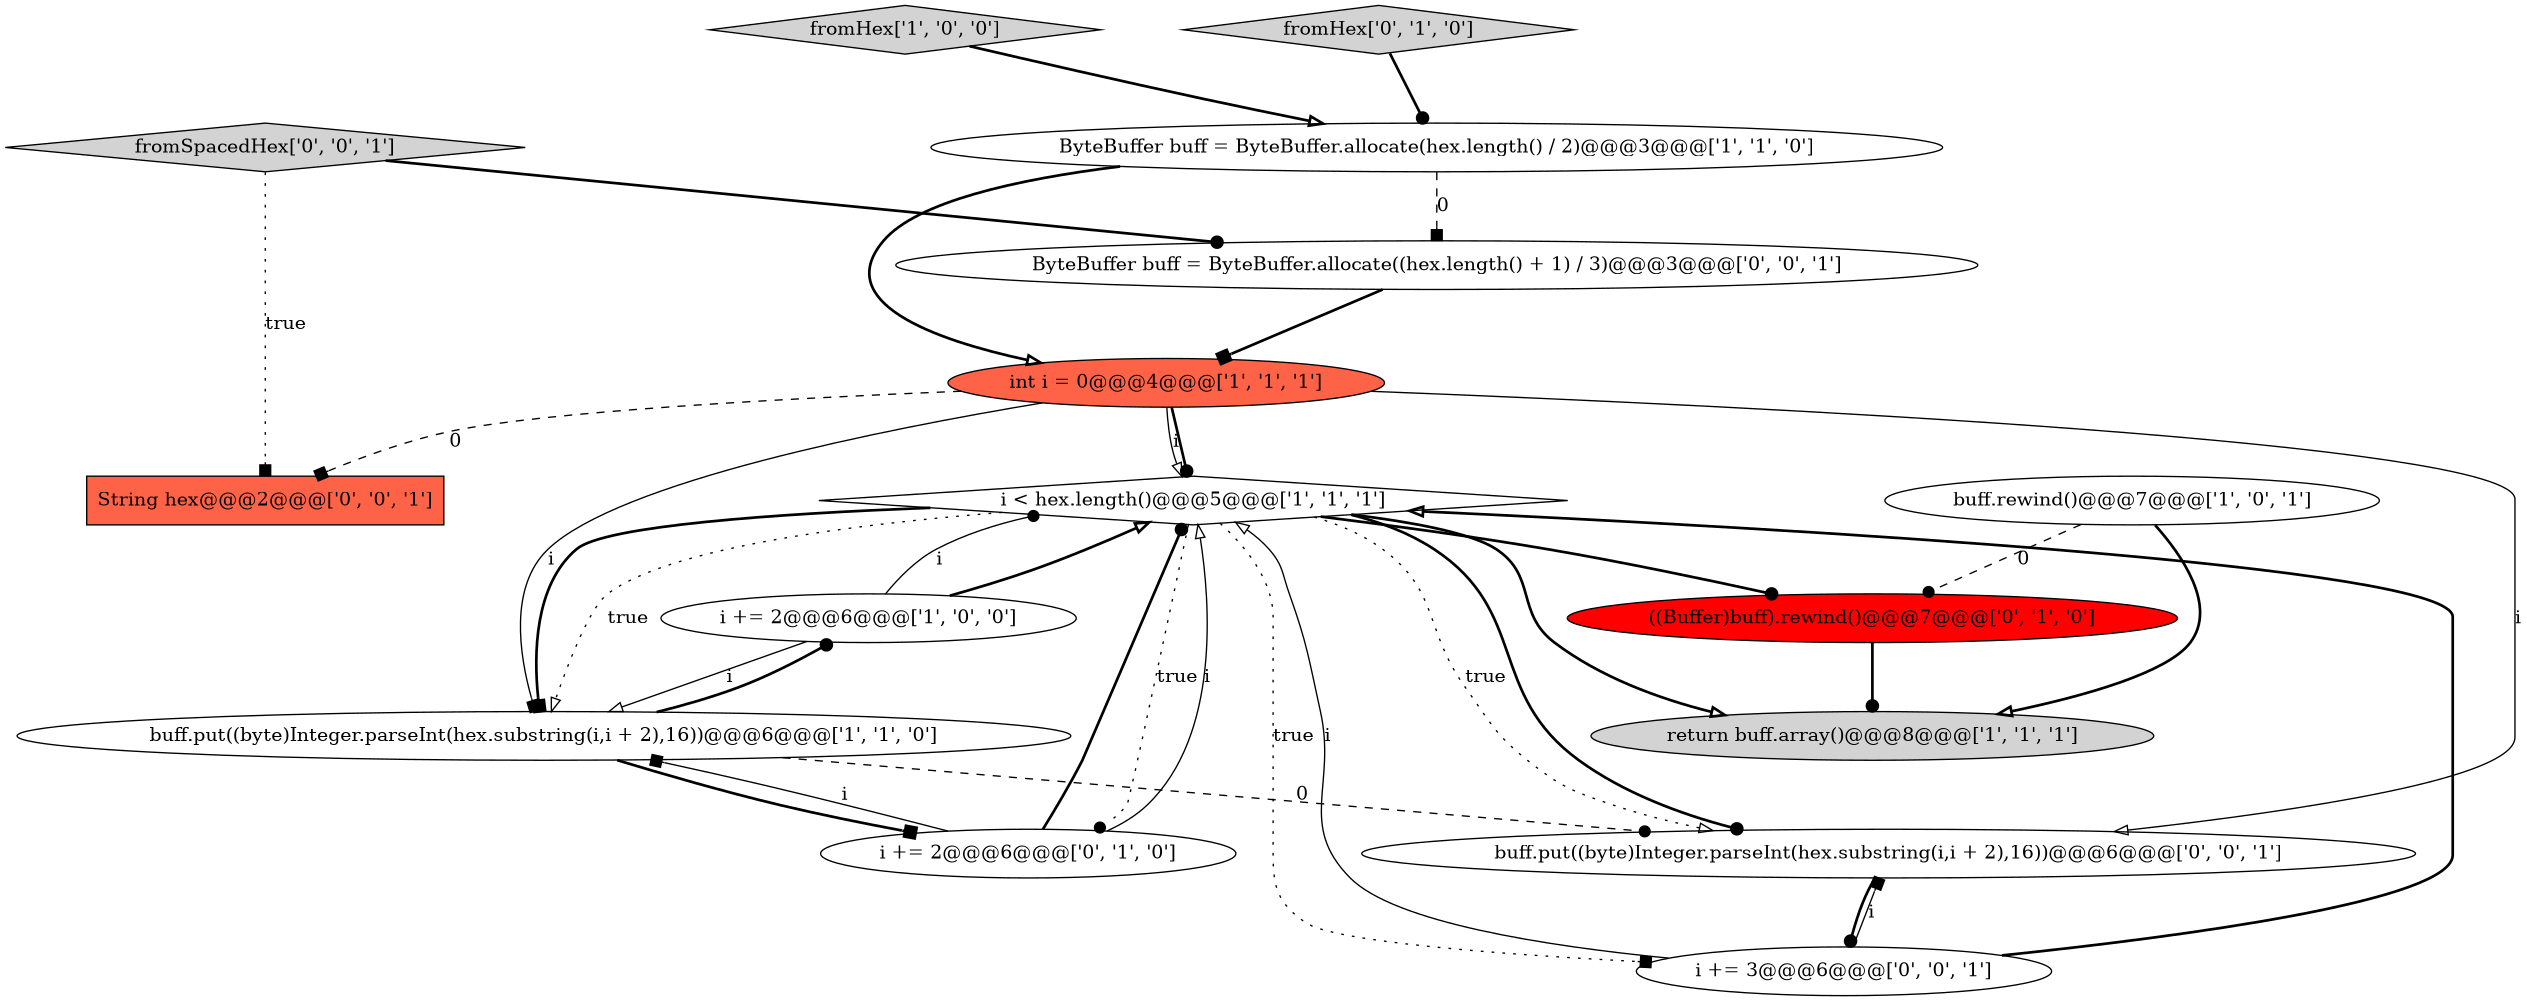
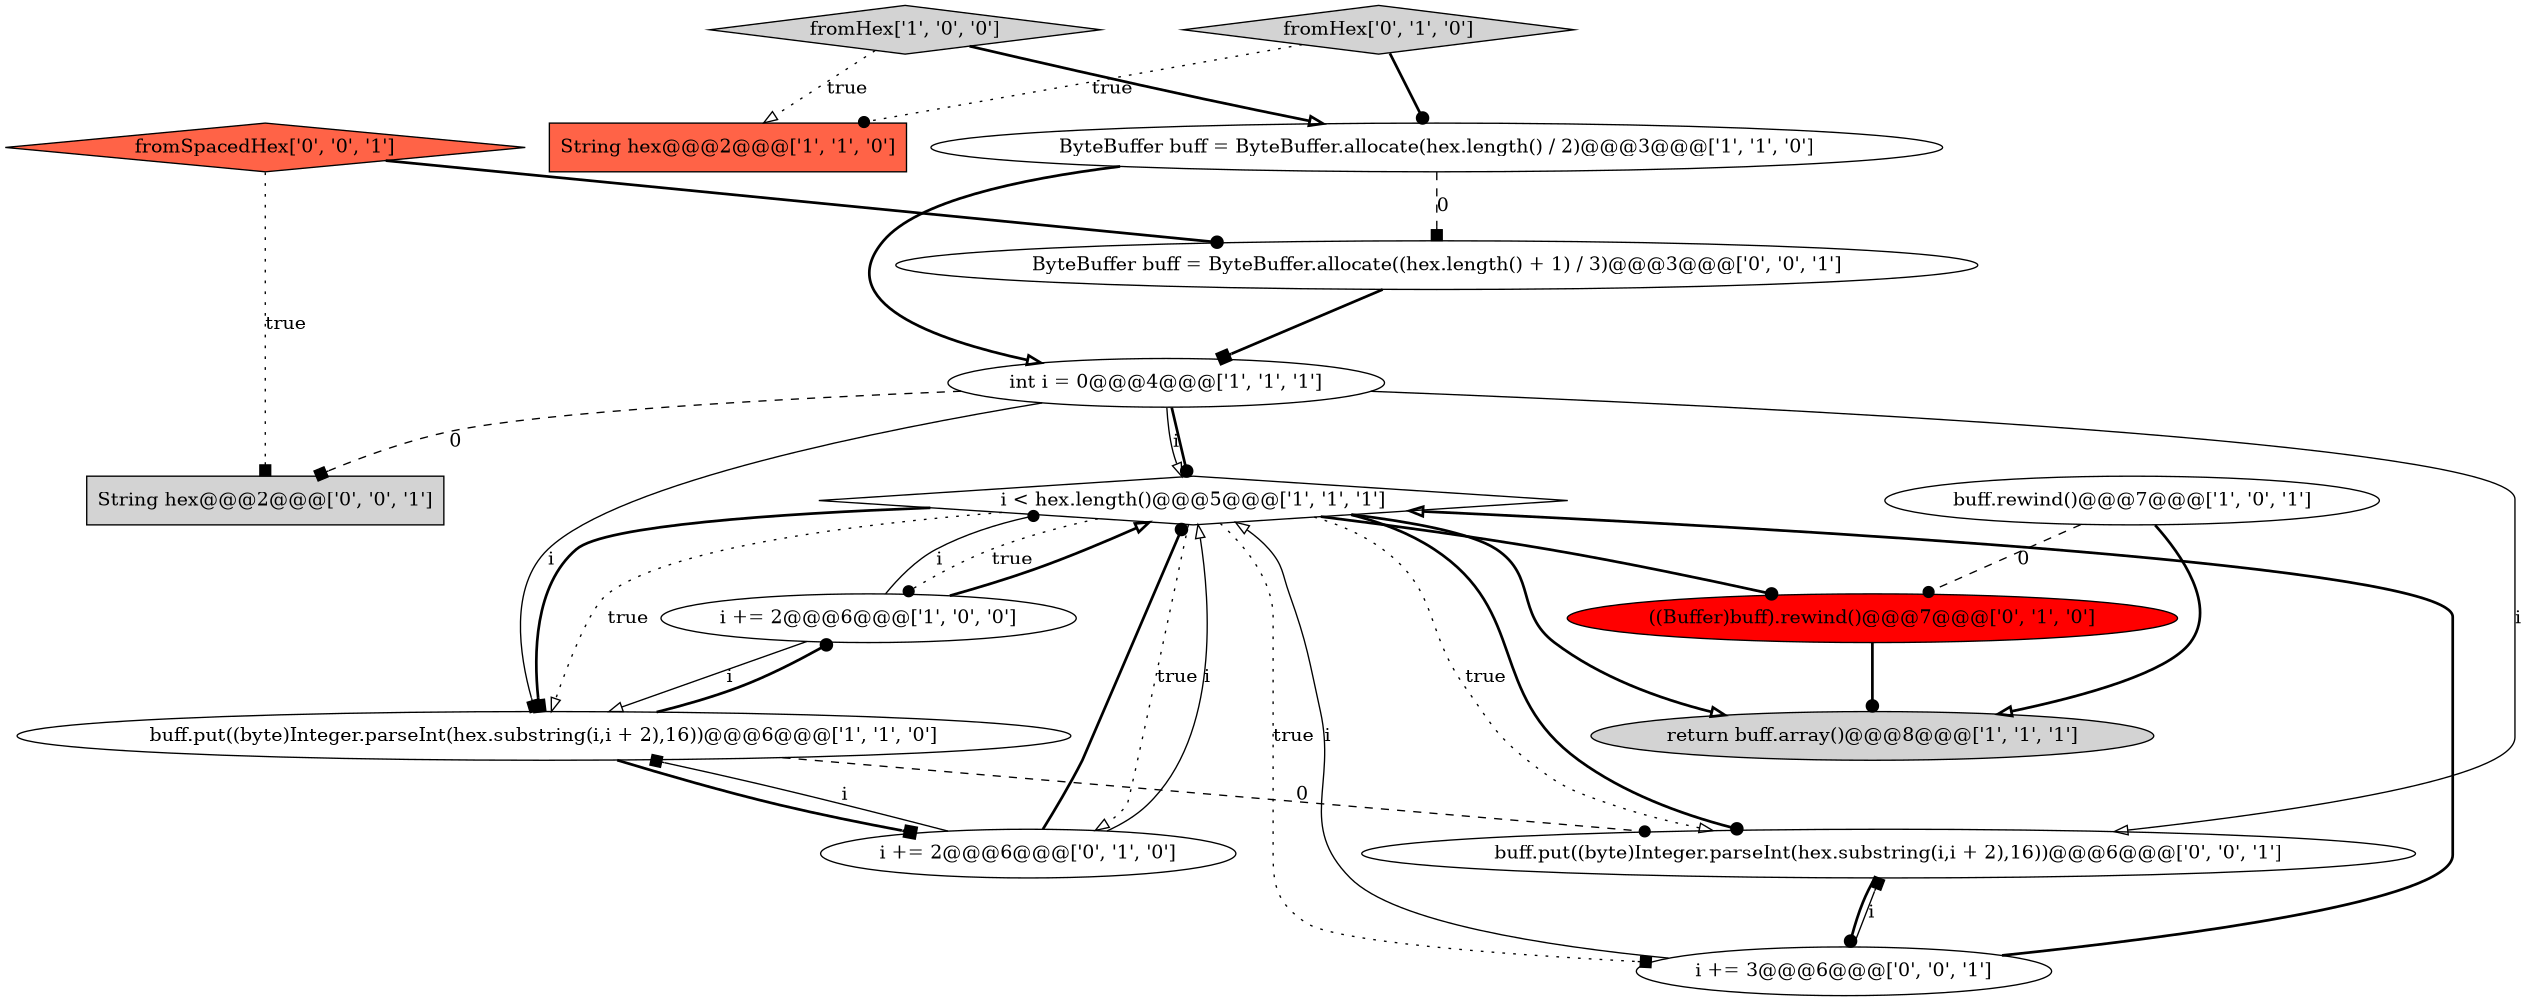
node "fromSpacedHex['0', '0', '1']": fillcolor lightgray -> tomato
node "String hex@@@2@@@['1', '1', '0']": added
node "int i = 0@@@4@@@['1', '1', '1']": fillcolor tomato -> white
node "String hex@@@2@@@['0', '0', '1']": fillcolor tomato -> lightgray
edge "i < hex.length()@@@5@@@['1', '1', '1']" -> "i += 2@@@6@@@['1', '0', '0']": added, label "true"
edge "i < hex.length()@@@5@@@['1', '1', '1']" -> "i += 2@@@6@@@['0', '1', '0']": arrowhead dot -> onormal
